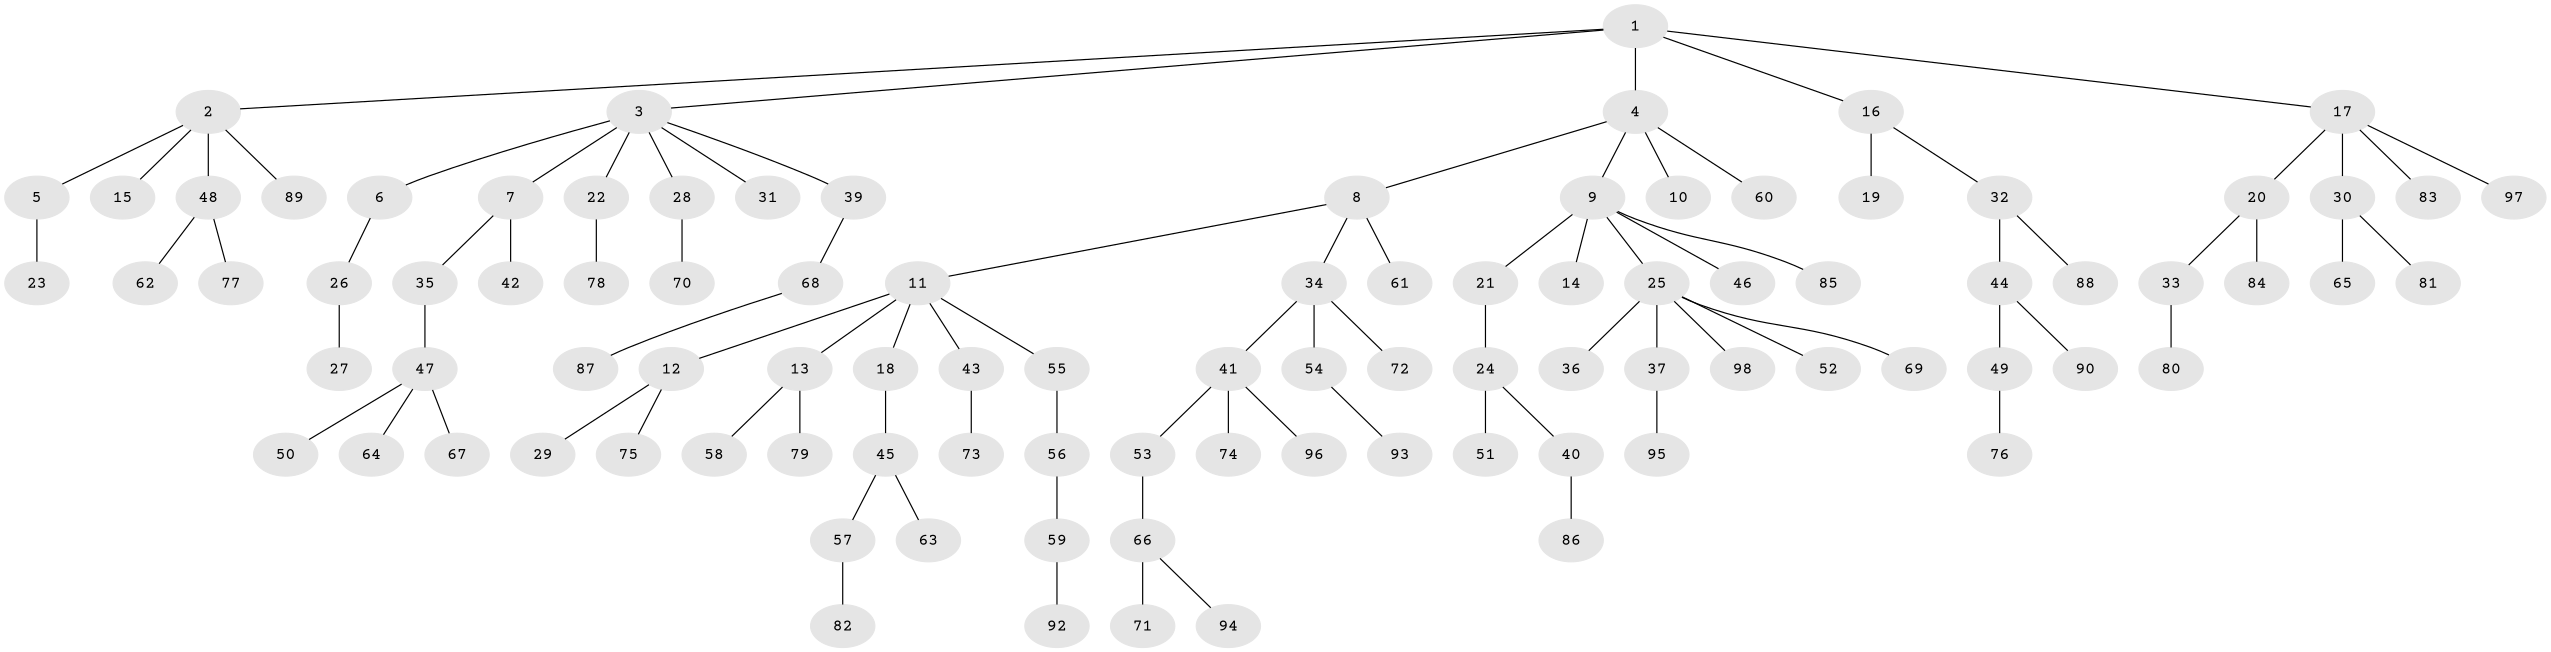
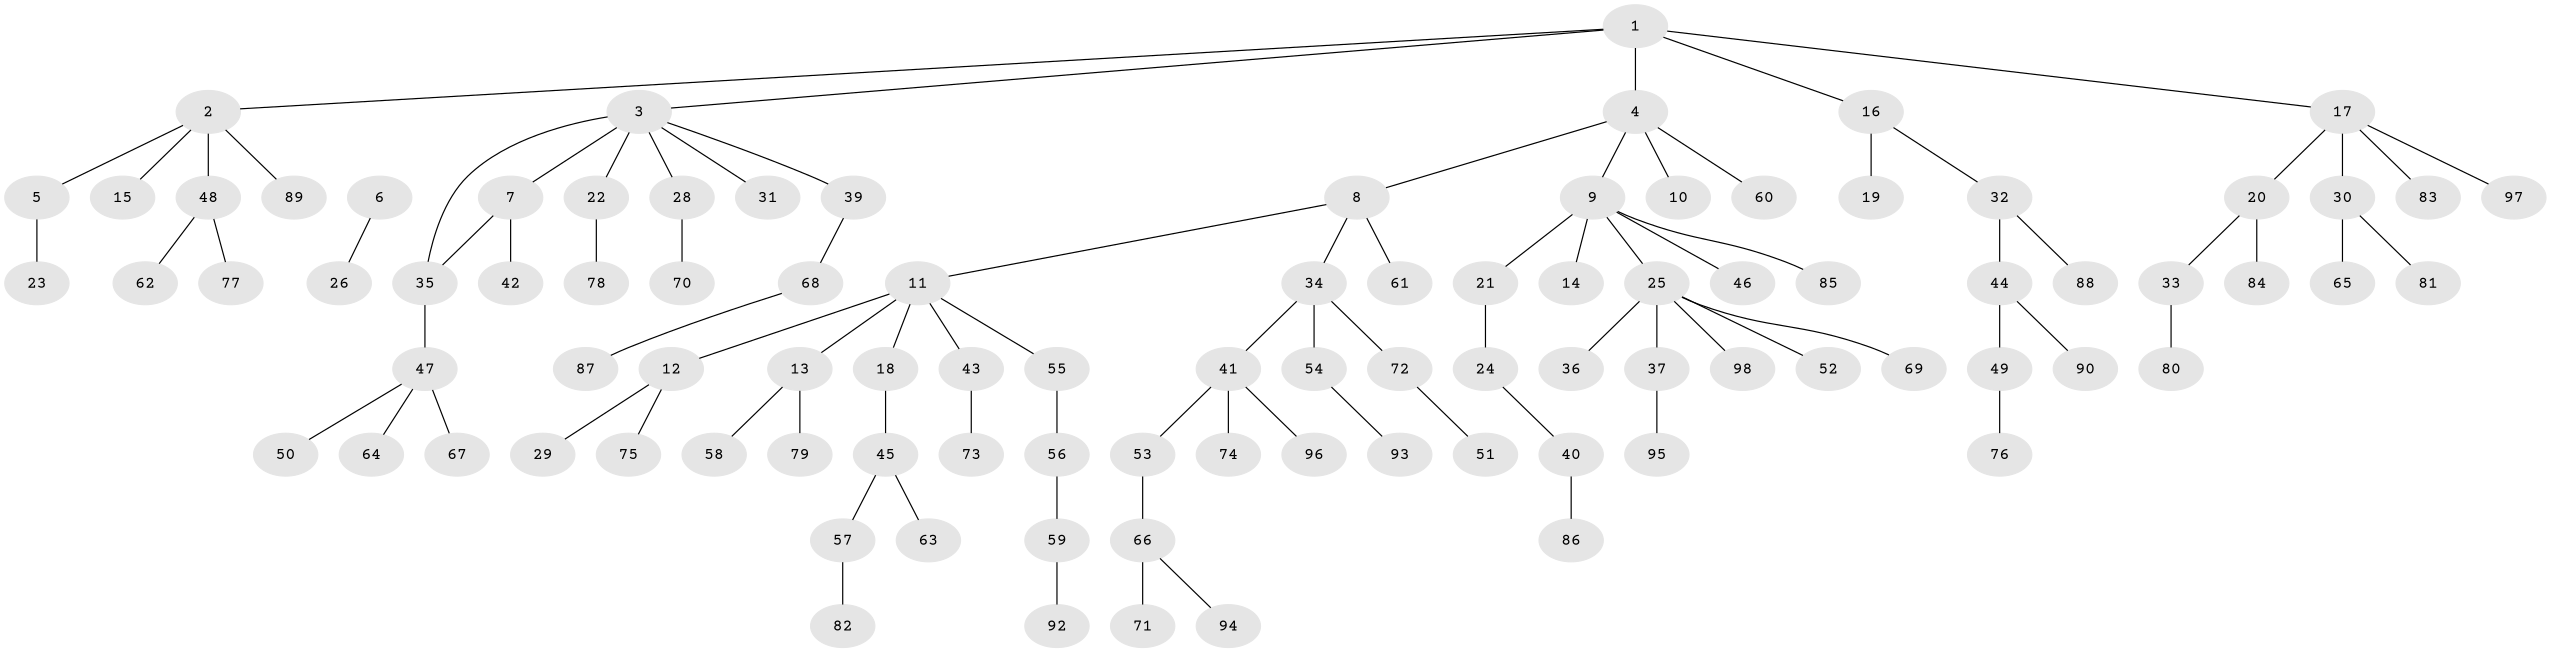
edge "3" -- "6": now "3" -- "35"
node "27": removed
edge "24" -- "51": now "72" -- "51"
